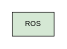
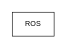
node "ROS": fillcolor #d5e8d4 -> #ffffff
